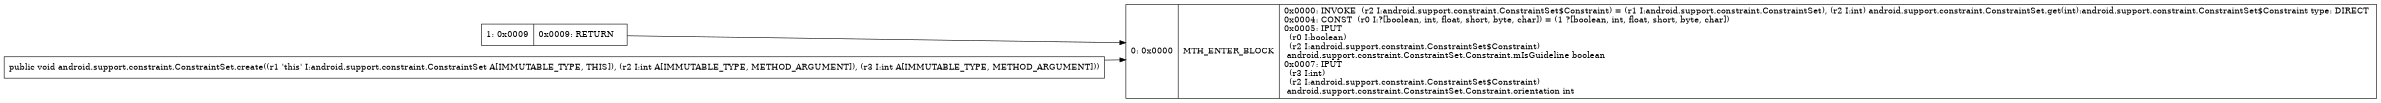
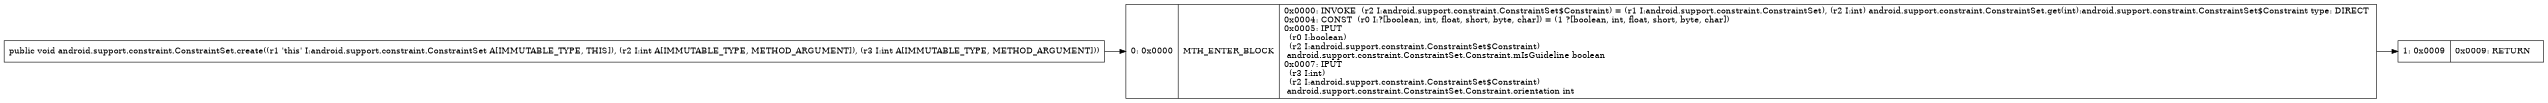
edge "1: 0x0009" -> "0: 0x0000": reversed
